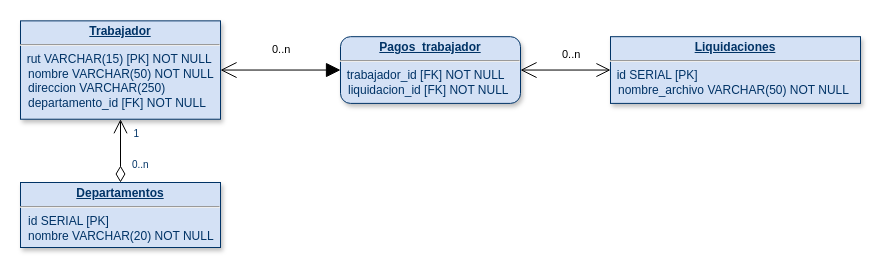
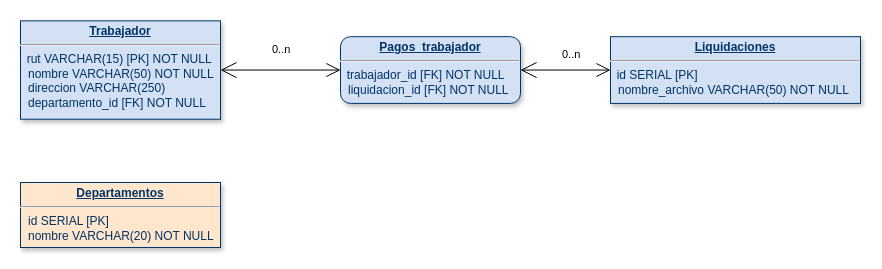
edge "Trabajador rut VARCHAR(15) [PK] NOT NULL nombre VARCHAR(50) NOT NULL direccion VARCHAR(250) departamento_id [FK] NOT NULL" -- "Pagos_trabajador trabajador_id [FK] NOT NULL liquidacion_id [FK] NOT NULL": arrowhead block -> open
edge "Trabajador rut VARCHAR(15) [PK] NOT NULL nombre VARCHAR(50) NOT NULL direccion VARCHAR(250) departamento_id [FK] NOT NULL" -- "Departamentos id SERIAL [PK] nombre VARCHAR(20) NOT NULL": removed, labels "1", "0..n"
node "Departamentos id SERIAL [PK] nombre VARCHAR(20) NOT NULL": fillcolor #d4e1f5 -> #ffe6cc
